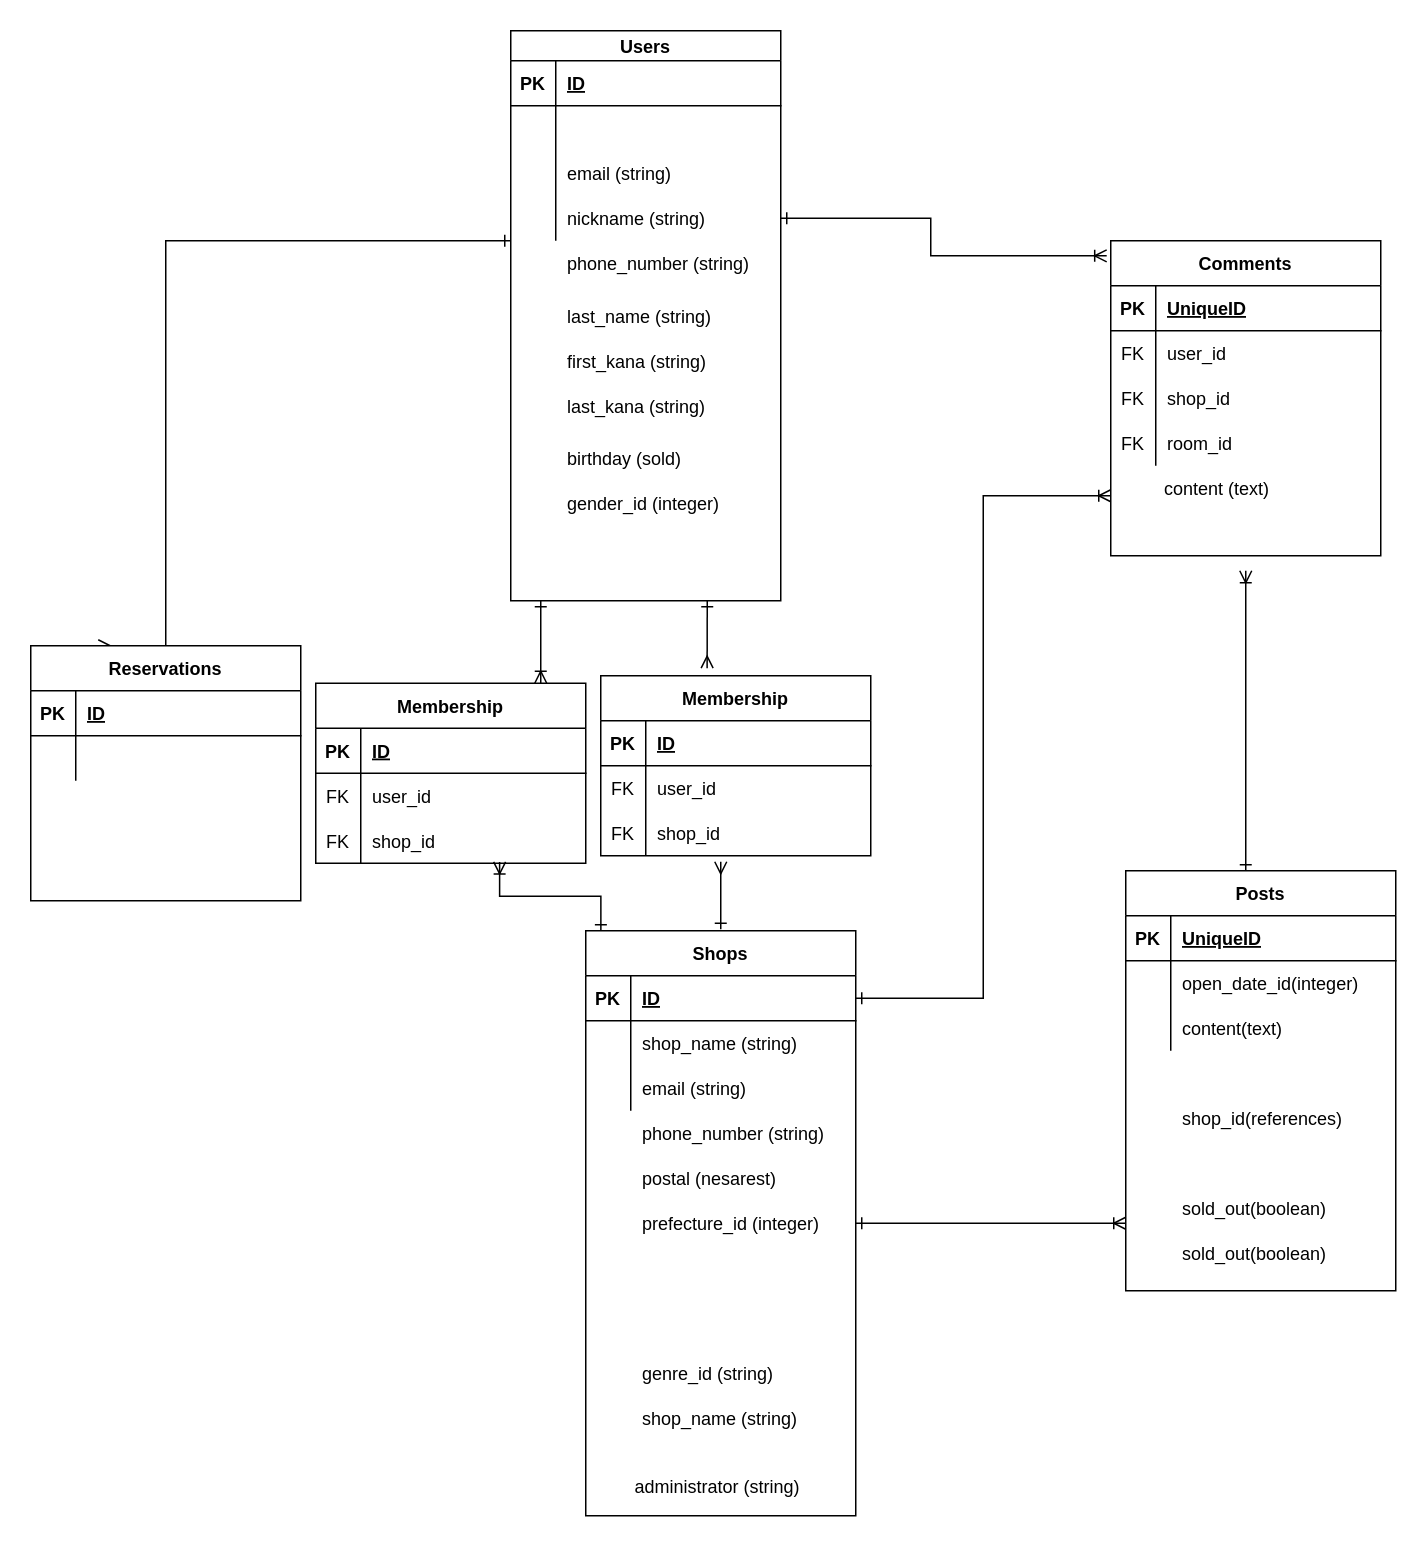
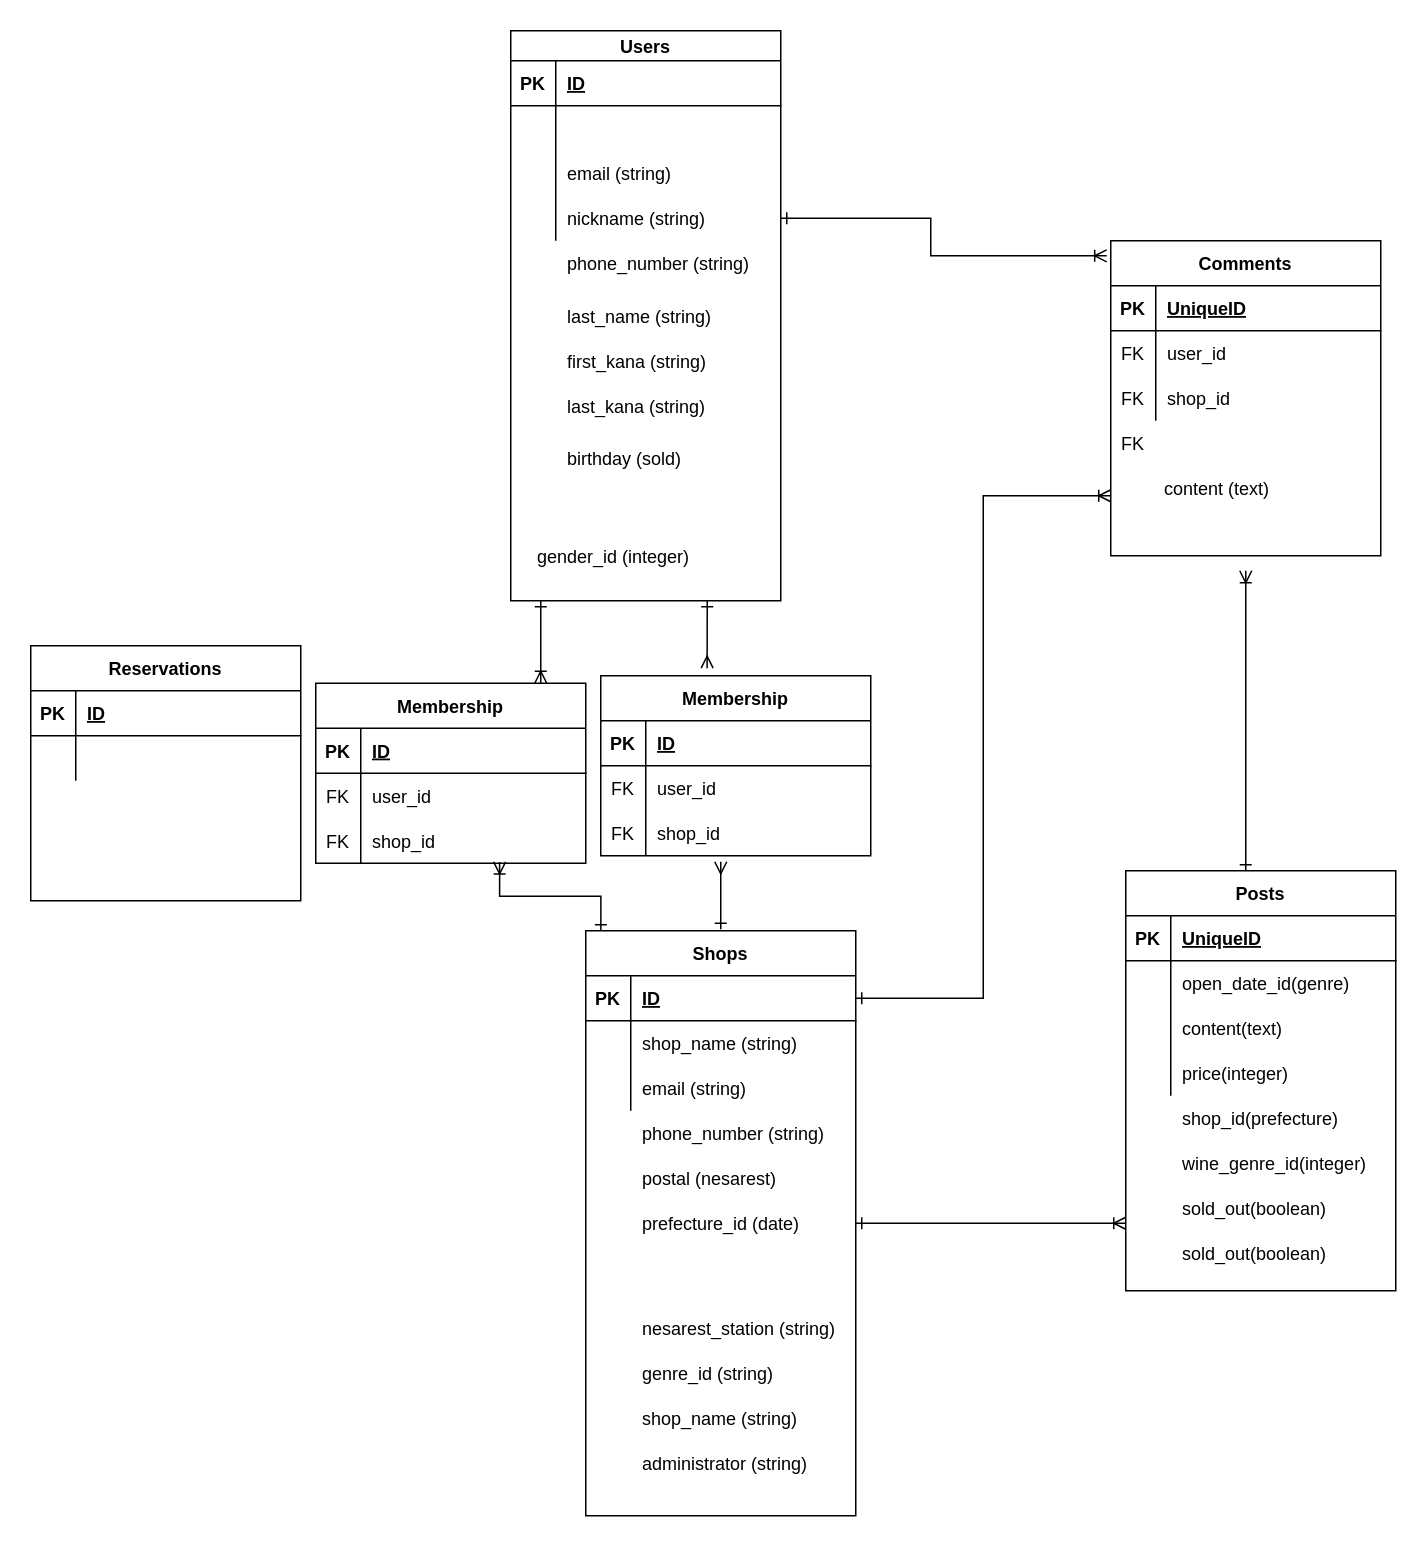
edge "Users" -- "Reservations": removed
node "room_id": removed
node "gender_id (integer)": moved (668, 503) -> (638, 556)
node "open_date_id(integer)": label "open_date_id(integer)" -> "open_date_id(genre)"
node "price(integer)": added
node "shop_id(references)": label "shop_id(references)" -> "shop_id(prefecture)"
node "wine_genre_id(integer)": added
node "prefecture_id (integer)": label "prefecture_id (integer)" -> "prefecture_id (date)"
node "nesarest_station (string)": added
node "administrator (string)": moved (736, 1486) -> (743, 1463)
